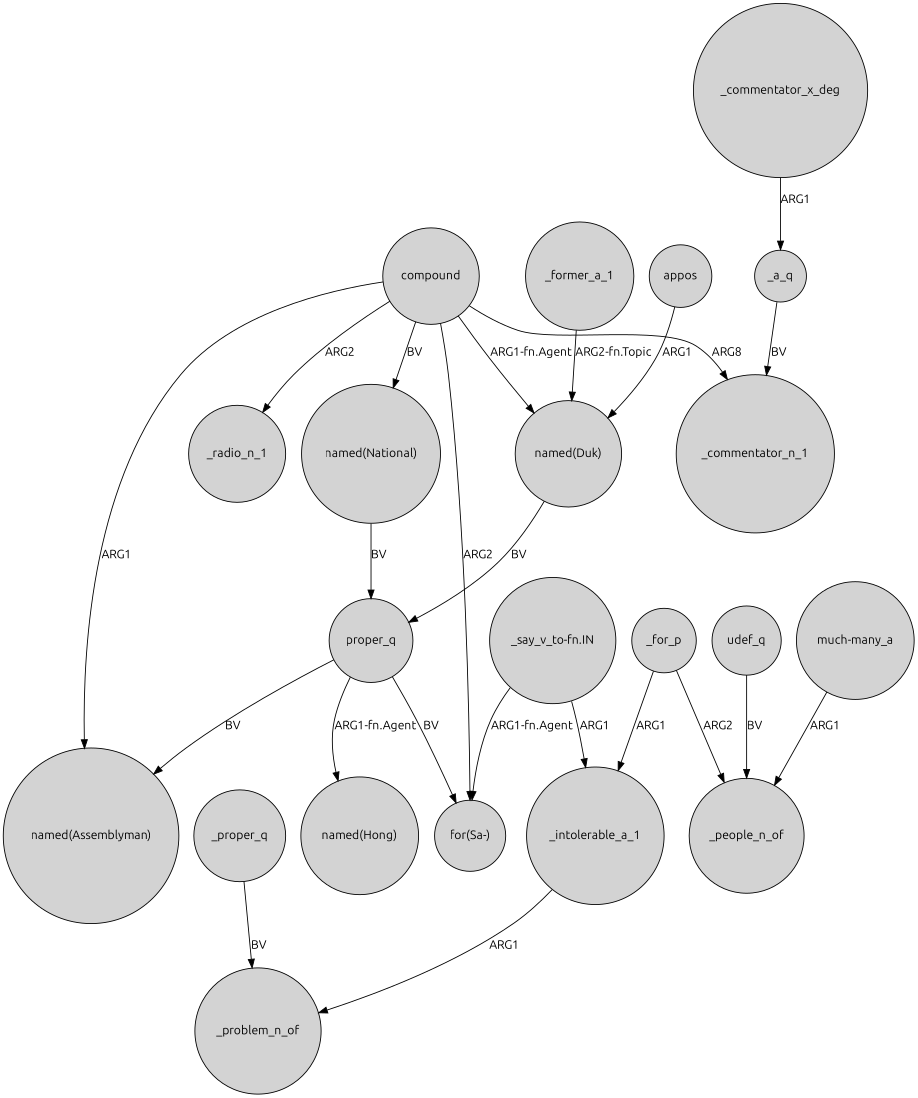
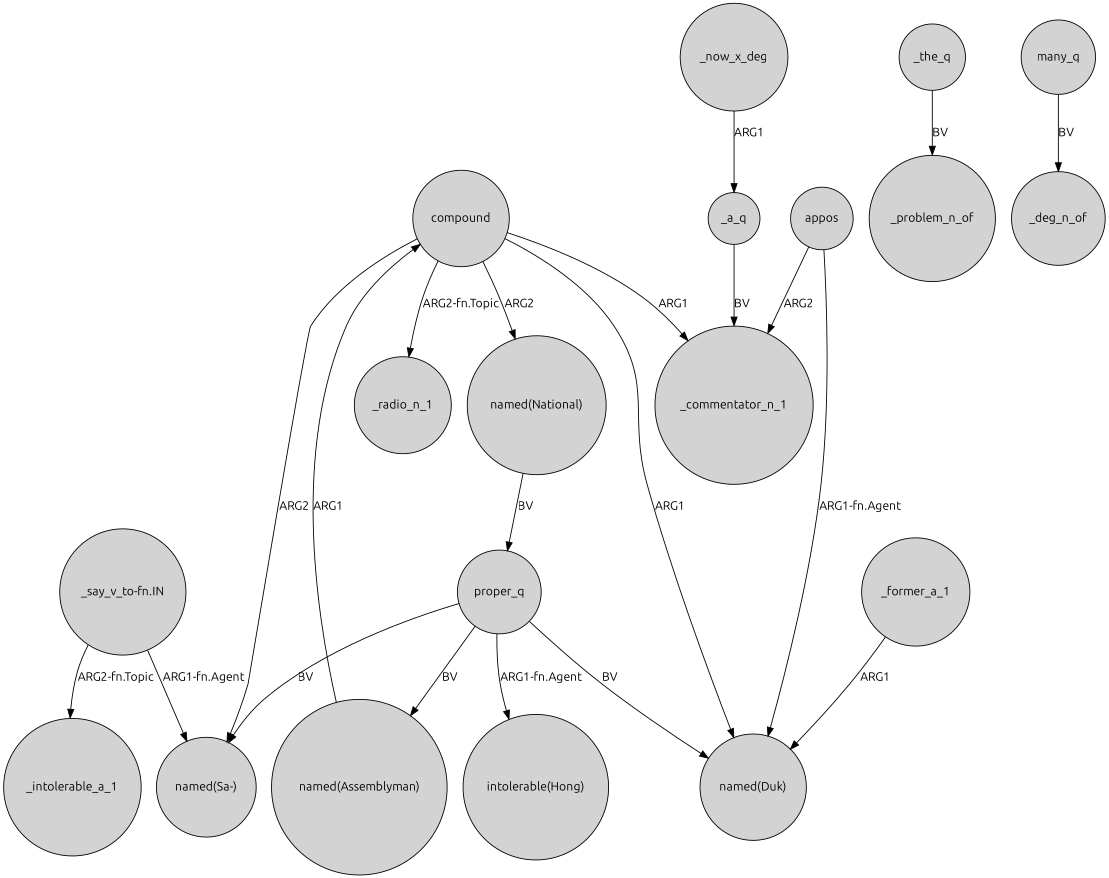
node "_commentator_x_deg": label "_commentator_x_deg" -> "_now_x_deg"
edge "appos" -> "_commentator_n_1": added, label "ARG2"
edge "compound" -> "_radio_n_1": label "ARG2" -> "ARG2-fn.Topic"
edge "compound" -> "named(National)": label "BV" -> "ARG2"
edge "compound" -> "named(Duk)": label "ARG1-fn.Agent" -> "ARG1"
edge "_former_a_1" -> "named(Duk)": label "ARG2-fn.Topic" -> "ARG1"
edge "appos" -> "named(Duk)": label "ARG1" -> "ARG1-fn.Agent"
edge "compound" -> "_commentator_n_1": label "ARG8" -> "ARG1"
edge "compound" -> "named(Assemblyman)": reversed
edge "named(Duk)" -> "proper_q": reversed
node "_for_p": removed
node "udef_q": label "udef_q" -> "many_q"
node "much-many_a": removed
edge "_say_v_to-fn.IN" -> "_intolerable_a_1": label "ARG1" -> "ARG2-fn.Topic"
node "_proper_q": label "_proper_q" -> "_the_q"
node "named(Hong)": label "named(Hong)" -> "intolerable(Hong)"
node "for(Sa-)": label "for(Sa-)" -> "named(Sa-)"
node "_people_n_of": label "_people_n_of" -> "_deg_n_of"
edge "_intolerable_a_1" -> "_problem_n_of": removed, label "ARG1"
